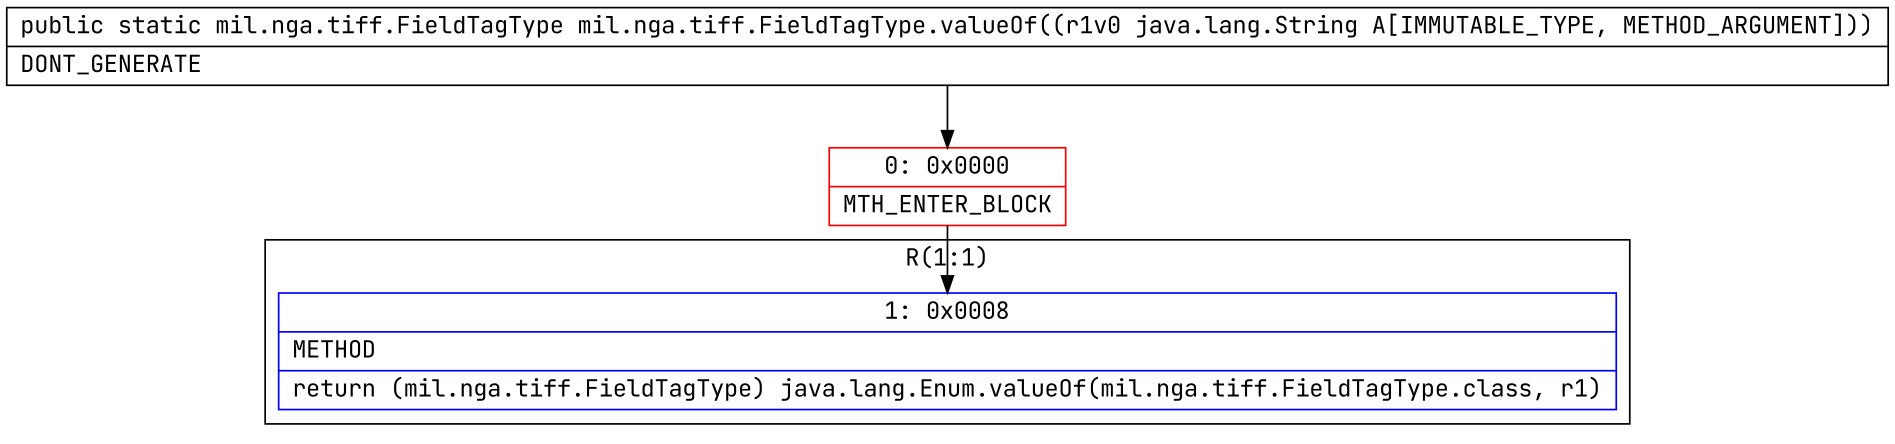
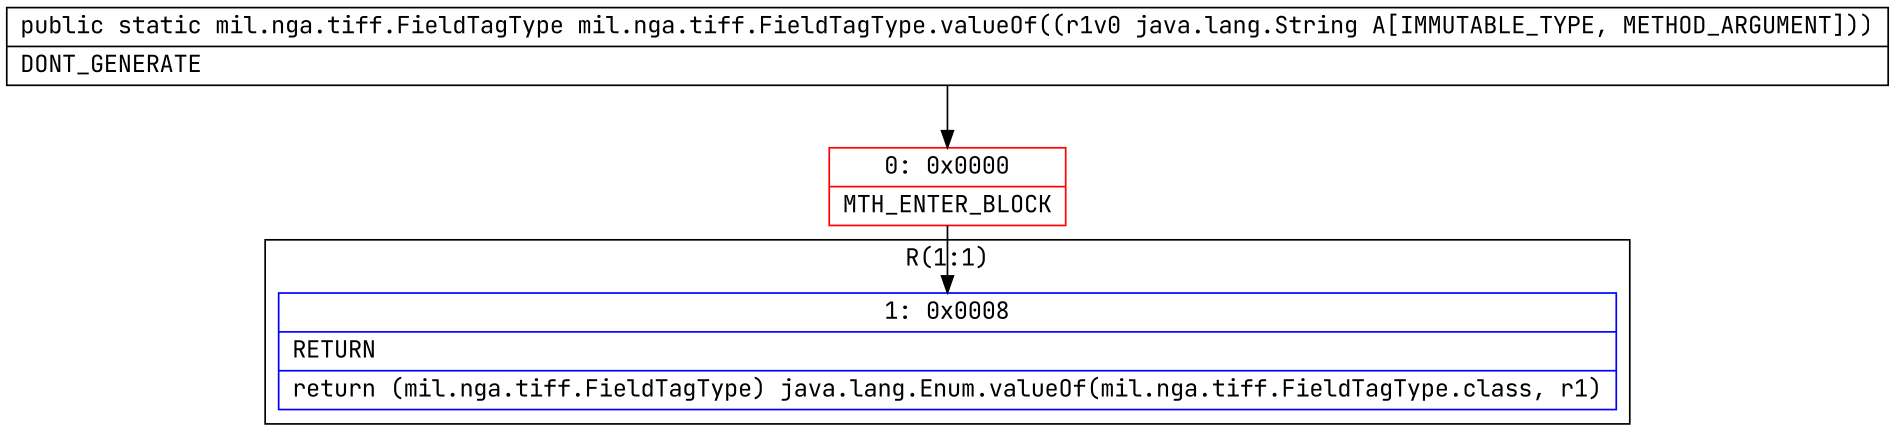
node "1: 0x0008": text "METHOD" -> "RETURN"
